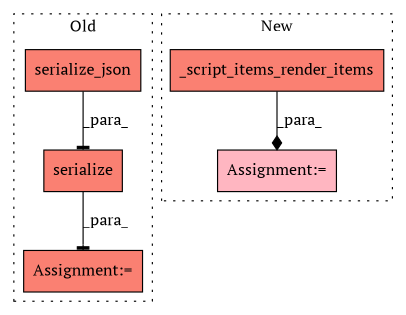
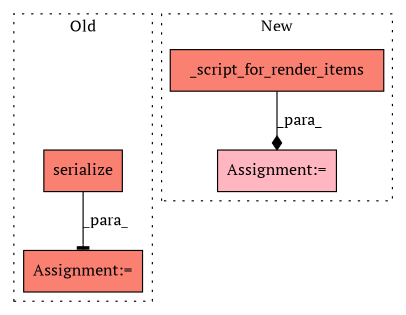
node "serialize_json": removed
node "_script_items_render_items": label "_script_items_render_items" -> "_script_for_render_items"
